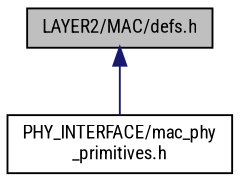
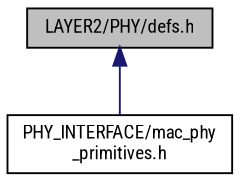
node "LAYER2/MAC/defs.h": label "LAYER2/MAC/defs.h" -> "LAYER2/PHY/defs.h"
